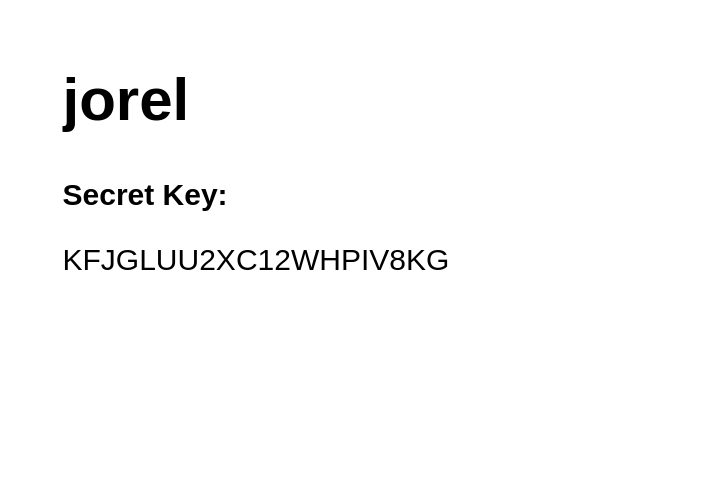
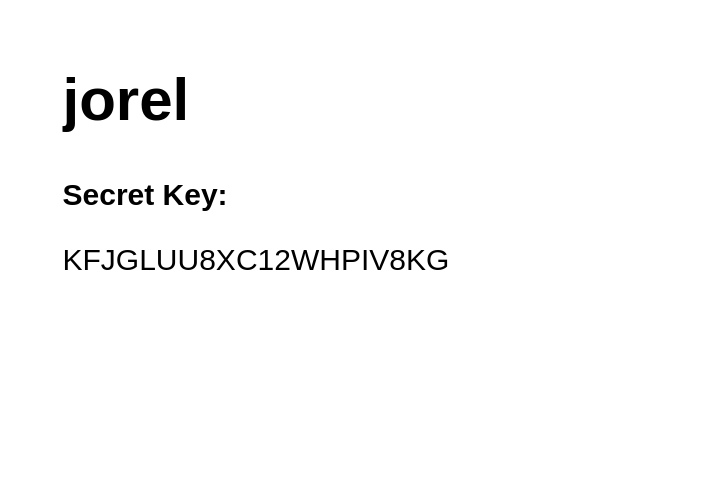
node "jorelSecret Key: KFJGLUU2XC12WHPIV8KG": label "jorelSecret Key: KFJGLUU2XC12WHPIV8KG" -> "jorelSecret Key: KFJGLUU8XC12WHPIV8KG"
